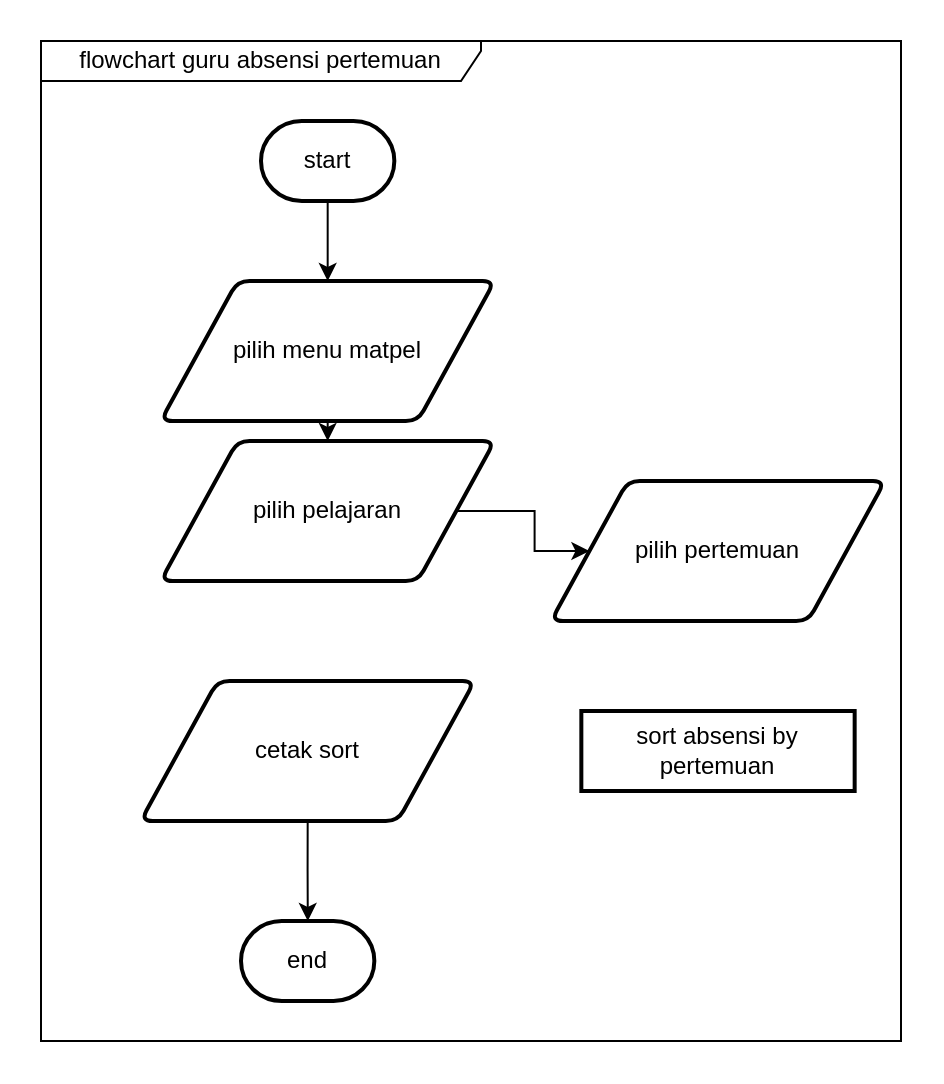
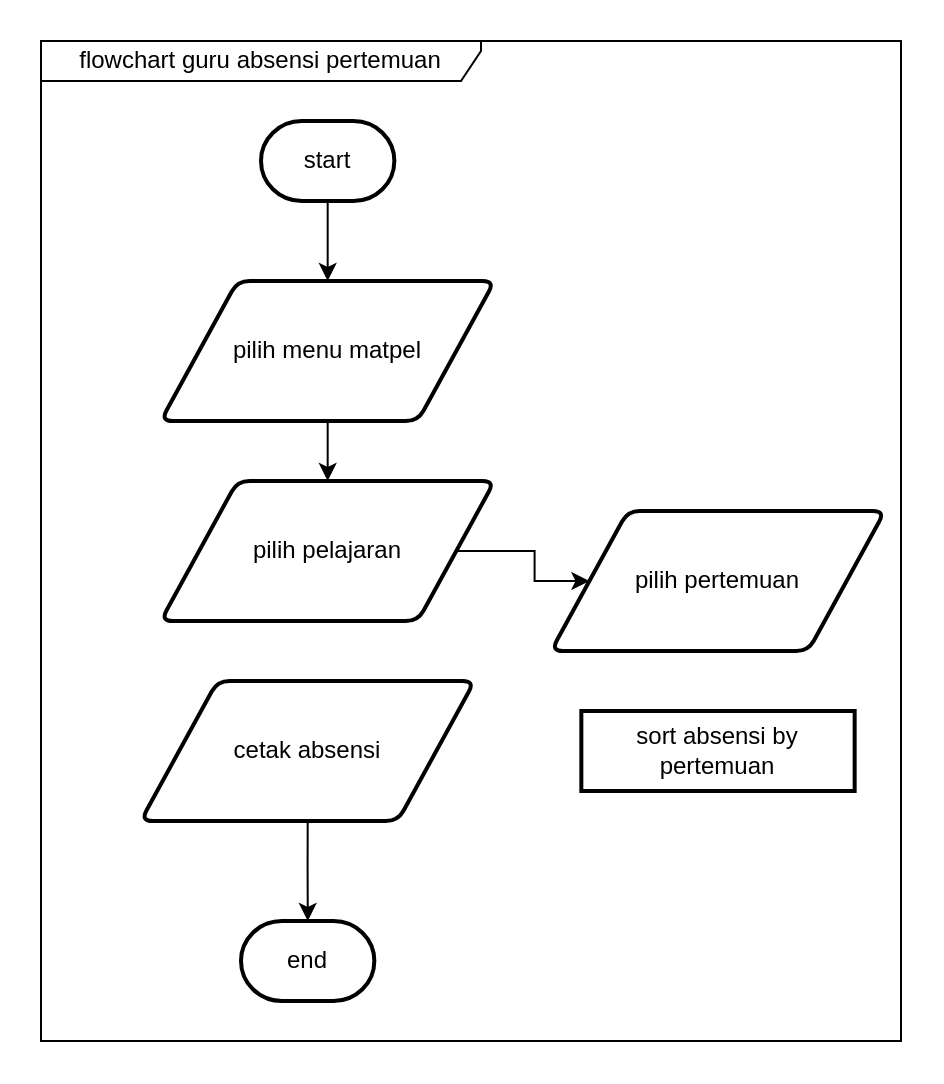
node "pilih pelajaran": moved (328, 511) -> (328, 551)
node "pilih pertemuan": moved (718, 551) -> (718, 581)
node "cetak sort": label "cetak sort" -> "cetak absensi"
